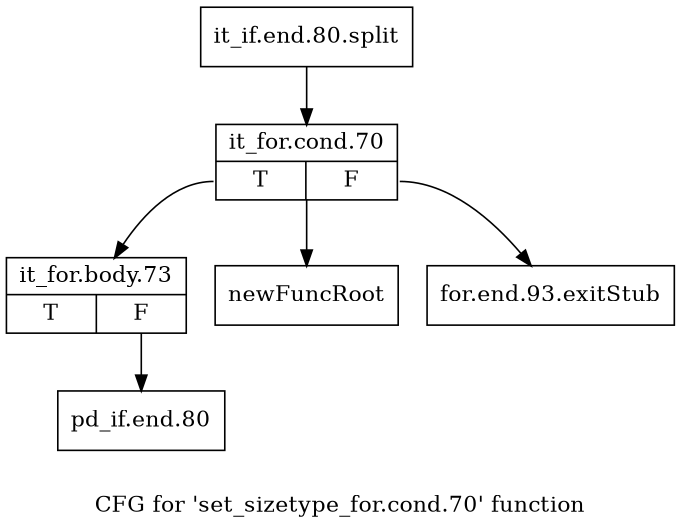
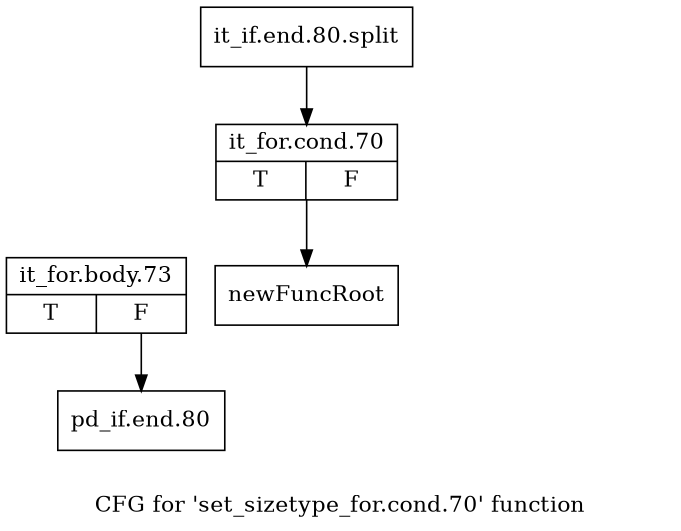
edge "it_for.cond.70" -> "it_for.body.73": removed
node "for.end.93.exitStub": removed
